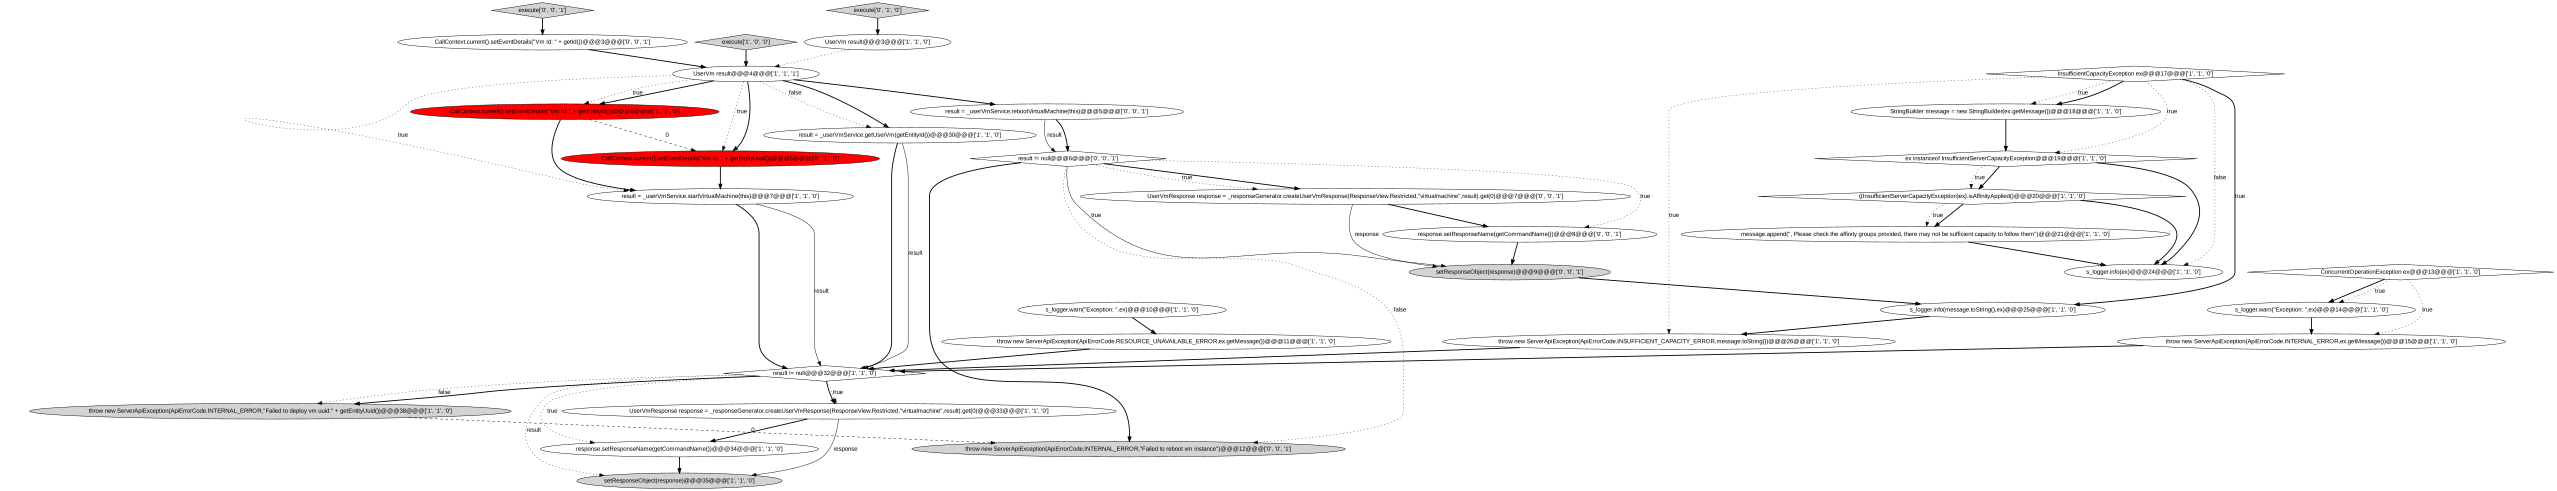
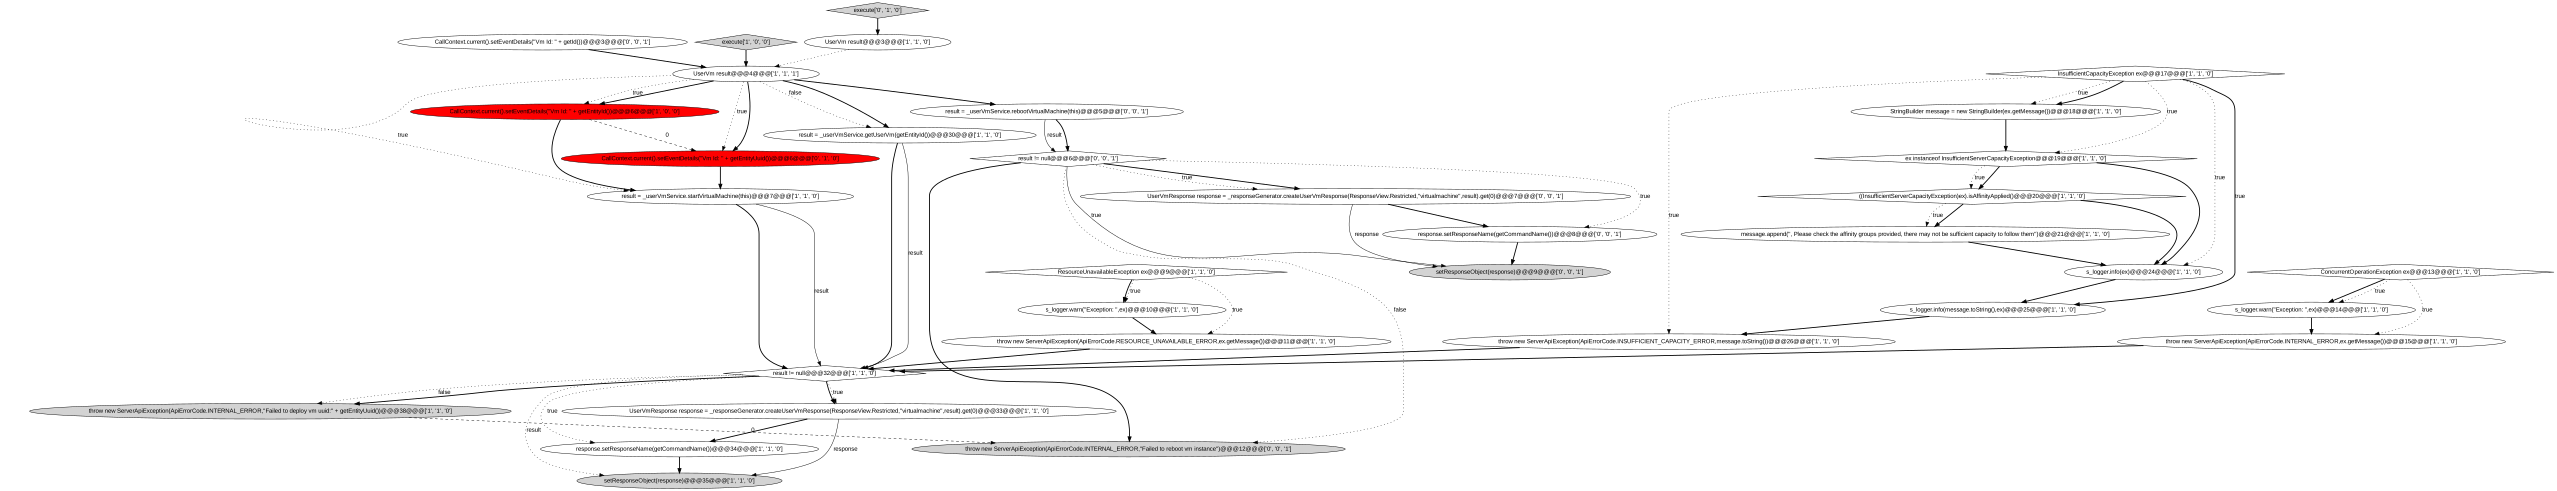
node "execute['0', '0', '1']": removed
edge "InsufficientCapacityException ex@@@17@@@['1', '1', '0']" -> "s_logger.info(ex)@@@24@@@['1', '1', '0']": label "false" -> "true"
node "ResourceUnavailableException ex@@@9@@@['1', '1', '0']": added
edge "setResponseObject(response)@@@9@@@['0', '0', '1']" -> "s_logger.info(message.toString(),ex)@@@25@@@['1', '1', '0']": now "s_logger.info(ex)@@@24@@@['1', '1', '0']" -> "s_logger.info(message.toString(),ex)@@@25@@@['1', '1', '0']"
